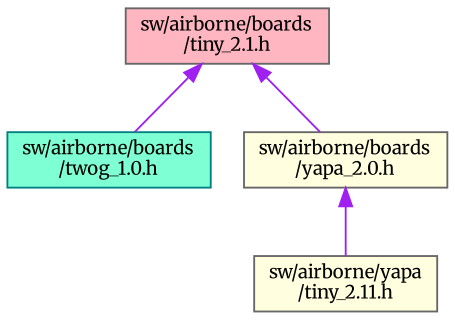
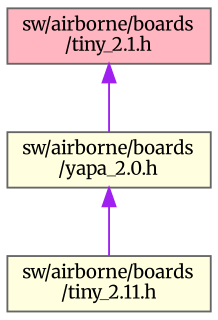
node "sw/airborne/boards /twog_1.0.h": removed
node "sw/airborne/yapa /tiny_2.11.h": label "sw/airborne/yapa /tiny_2.11.h" -> "sw/airborne/boards /tiny_2.11.h"
